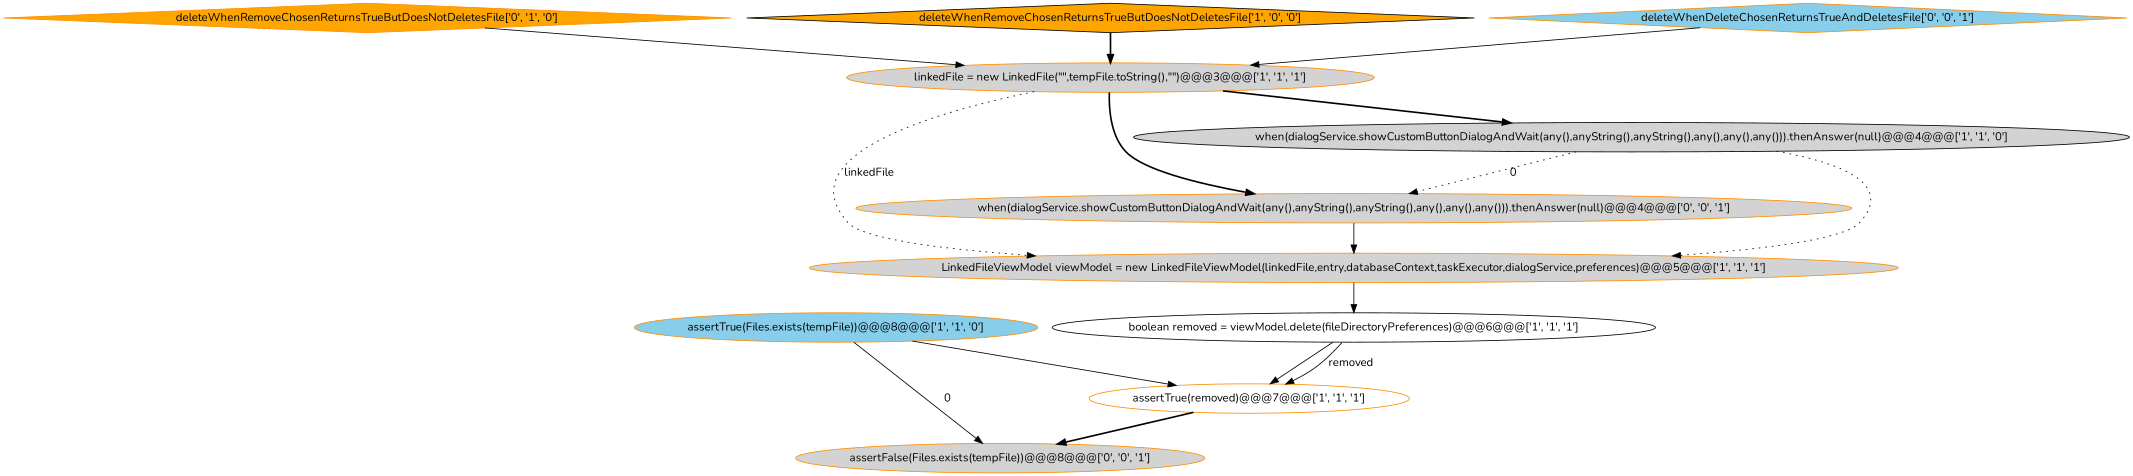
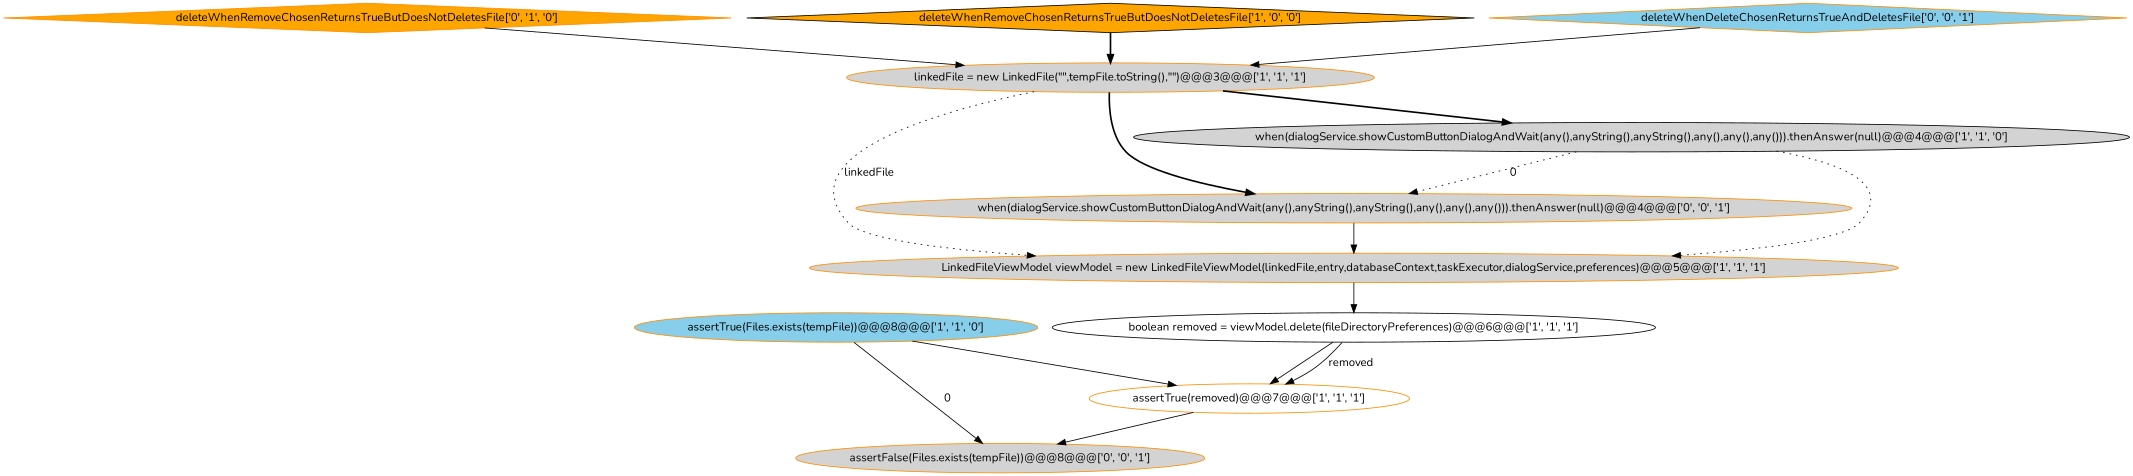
edge "assertTrue(removed)@@@7@@@['1', '1', '1']" -> "assertFalse(Files.exists(tempFile))@@@8@@@['0', '0', '1']": style bold -> solid
